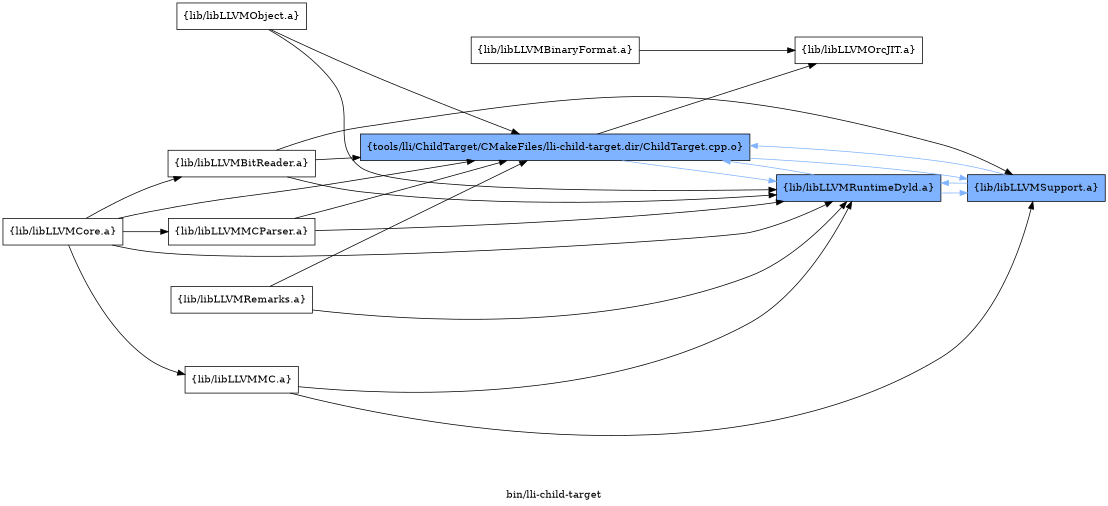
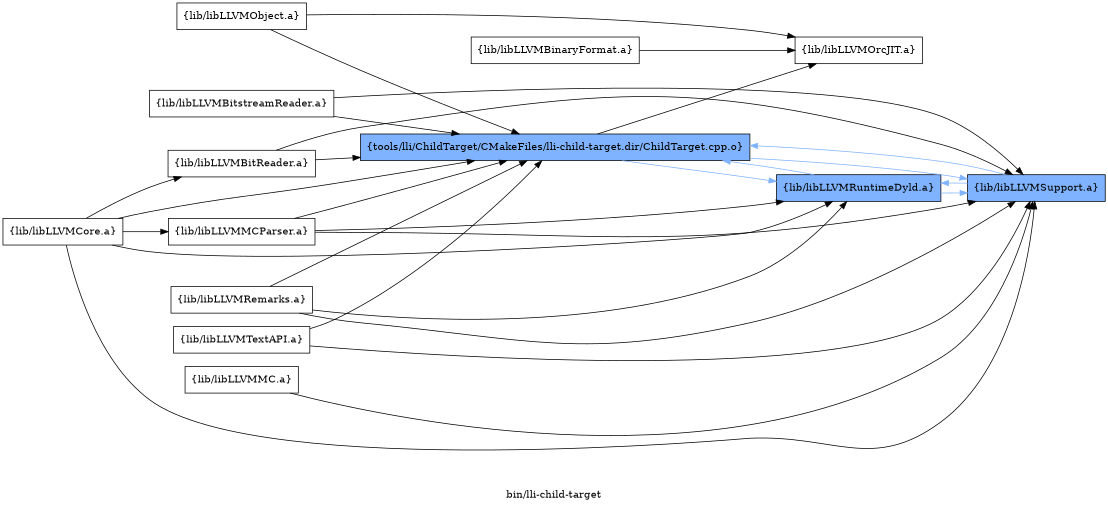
node "{lib/libLLVMBitstreamReader.a}": added
edge "{lib/libLLVMObject.a}" -> "{lib/libLLVMRuntimeDyld.a}": now "{lib/libLLVMObject.a}" -> "{lib/libLLVMOrcJIT.a}"
edge "{lib/libLLVMBitReader.a}" -> "{lib/libLLVMRuntimeDyld.a}": removed
edge "{lib/libLLVMMCParser.a}" -> "{lib/libLLVMSupport.a}": added
edge "{lib/libLLVMCore.a}" -> "{lib/libLLVMMC.a}": now "{lib/libLLVMCore.a}" -> "{lib/libLLVMSupport.a}"
edge "{lib/libLLVMRemarks.a}" -> "{lib/libLLVMSupport.a}": added
node "{lib/libLLVMTextAPI.a}": added
edge "{lib/libLLVMMC.a}" -> "{lib/libLLVMRuntimeDyld.a}": removed
